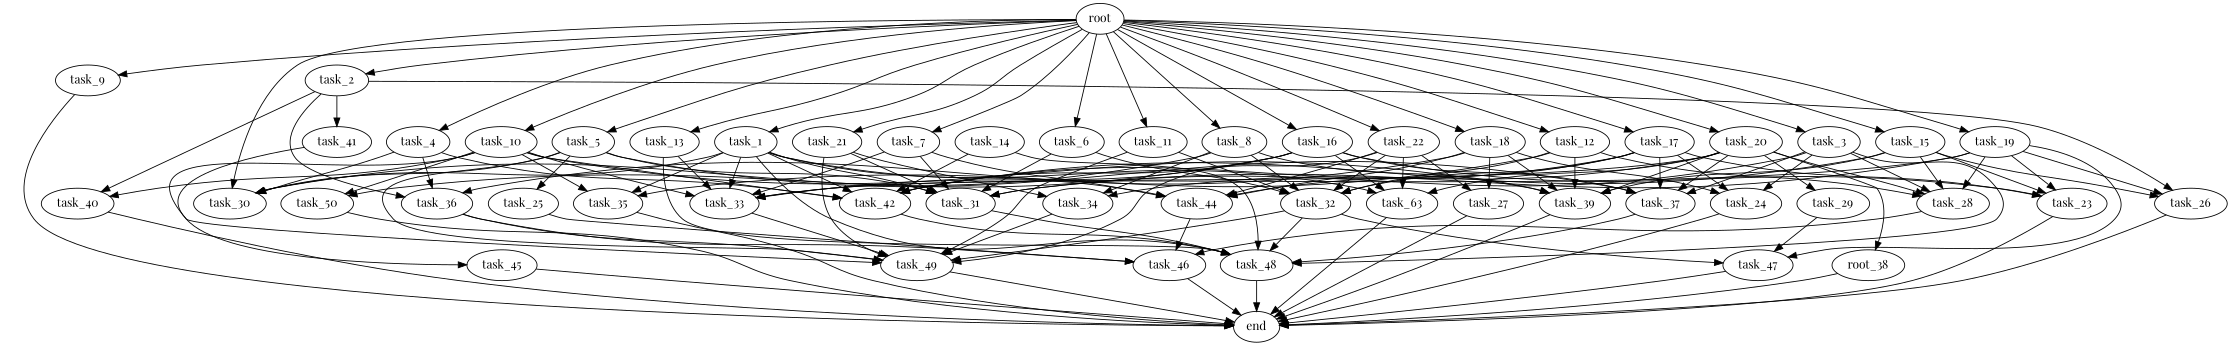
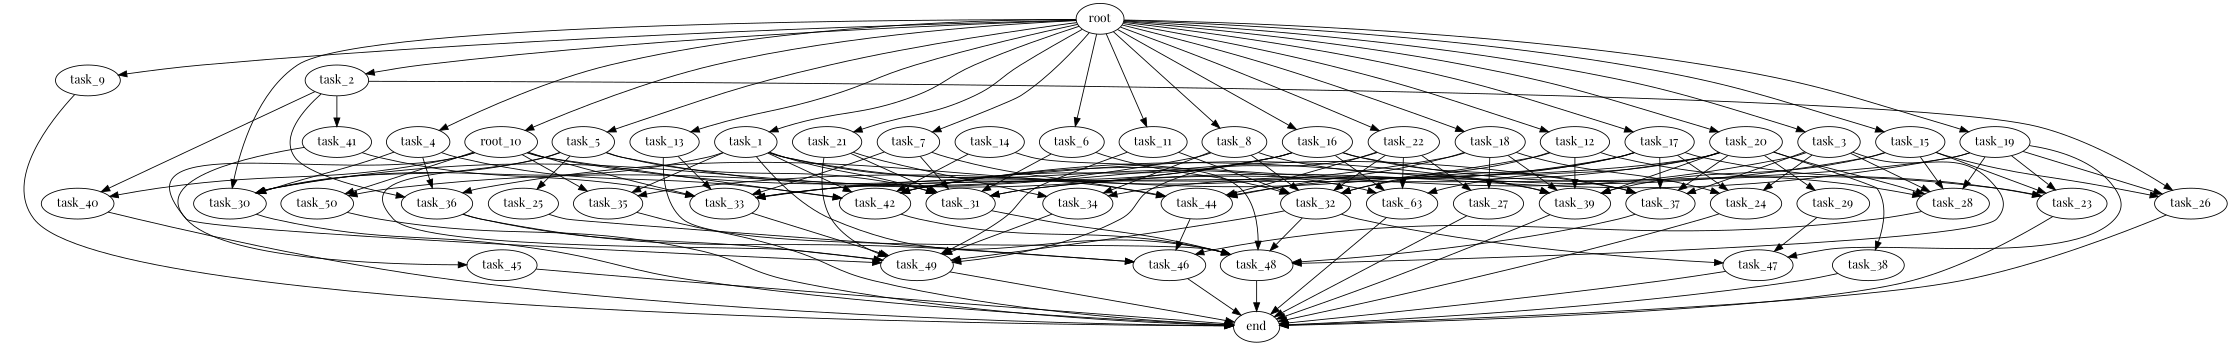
node "task_10": label "task_10" -> "root_10"
edge "task_1" -> "task_33": now "task_41" -> "task_33"
node "root_38": label "root_38" -> "task_38"
edge "task_30" -> "end": added
